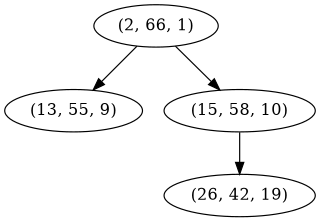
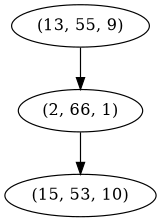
edge "(2, 66, 1)" -> "(13, 55, 9)": reversed
node "(15, 58, 10)": label "(15, 58, 10)" -> "(15, 53, 10)"
node "(26, 42, 19)": removed
